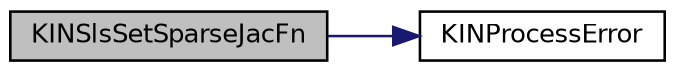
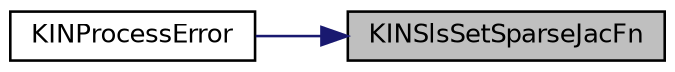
edge "KINSlsSetSparseJacFn" -> "KINProcessError": reversed
